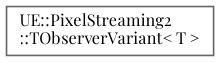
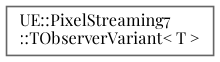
node "UE::PixelStreaming2 ::TObserverVariant< T >": label "UE::PixelStreaming2 ::TObserverVariant< T >" -> "UE::PixelStreaming7 ::TObserverVariant< T >"
